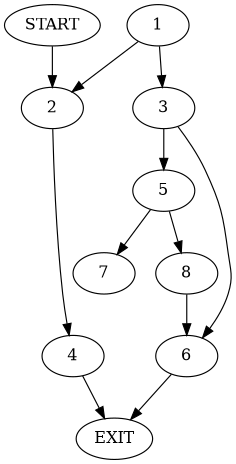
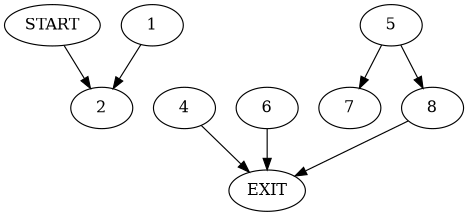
node "3": removed
edge "2" -> "4": removed
edge "8" -> "6": now "8" -> "EXIT"
